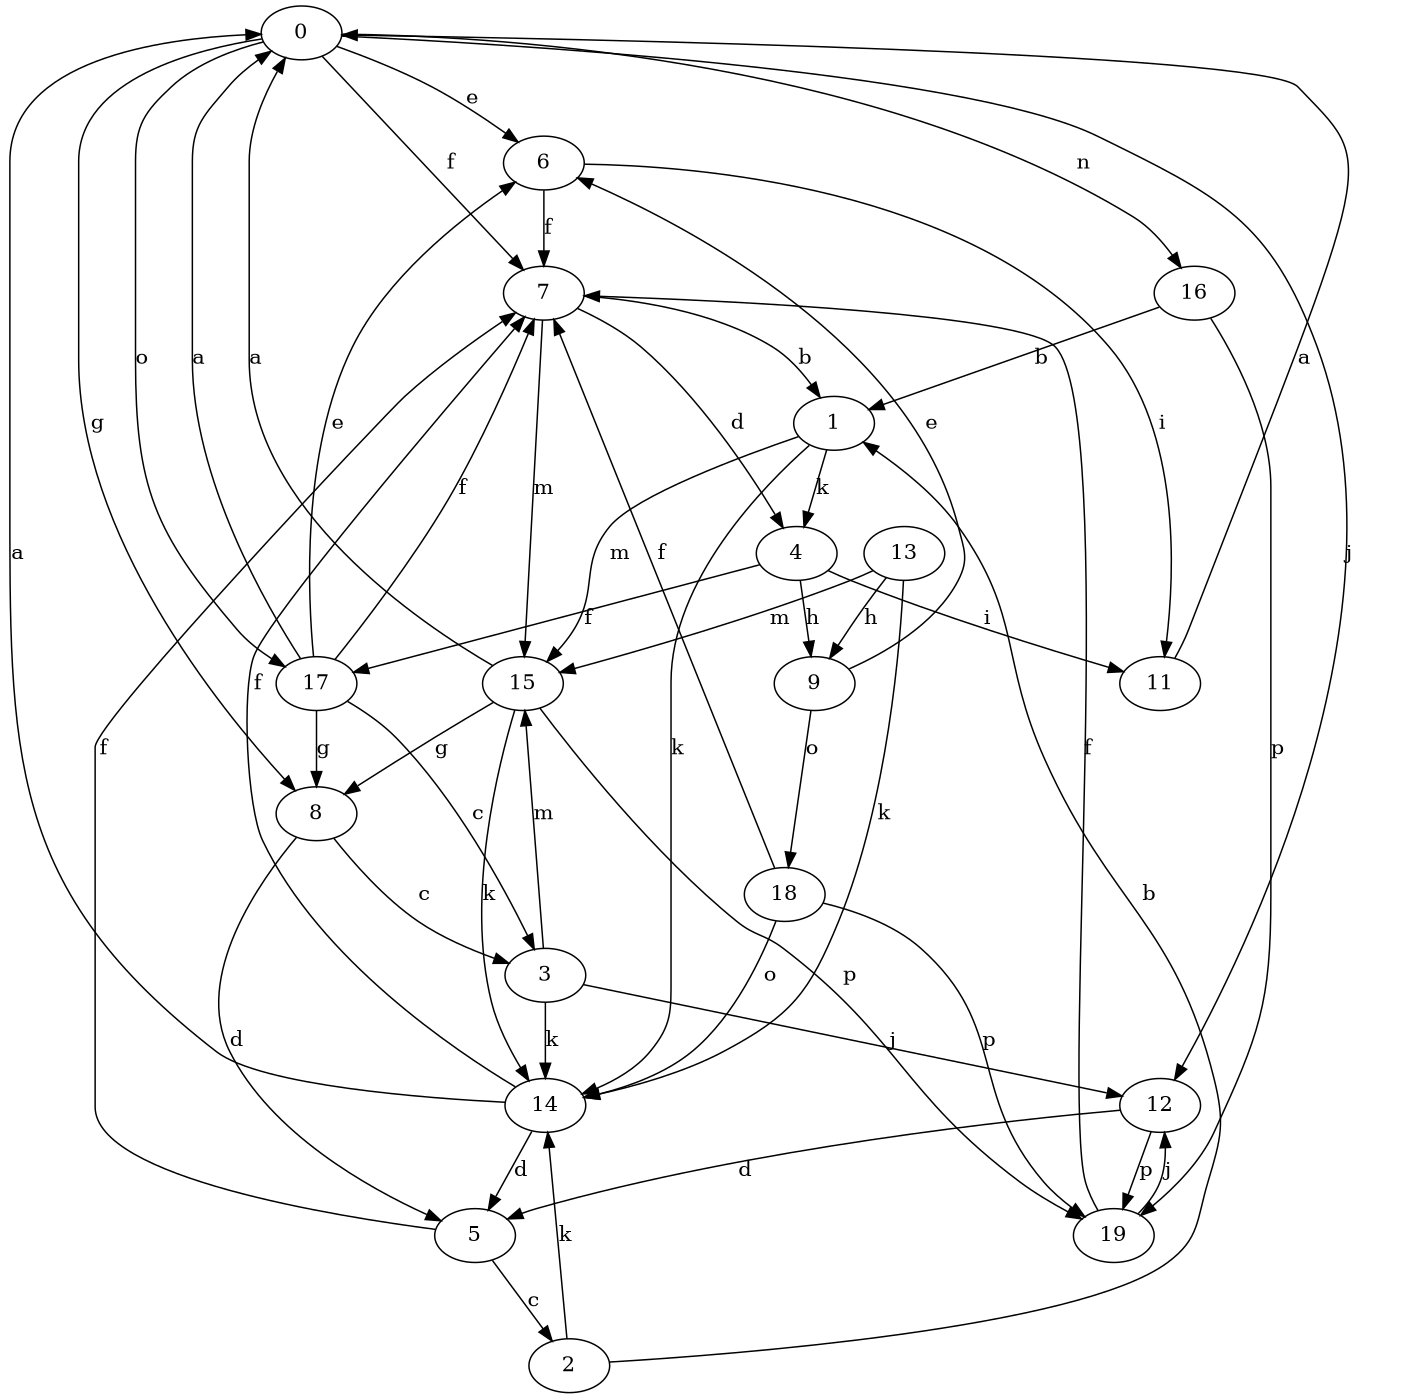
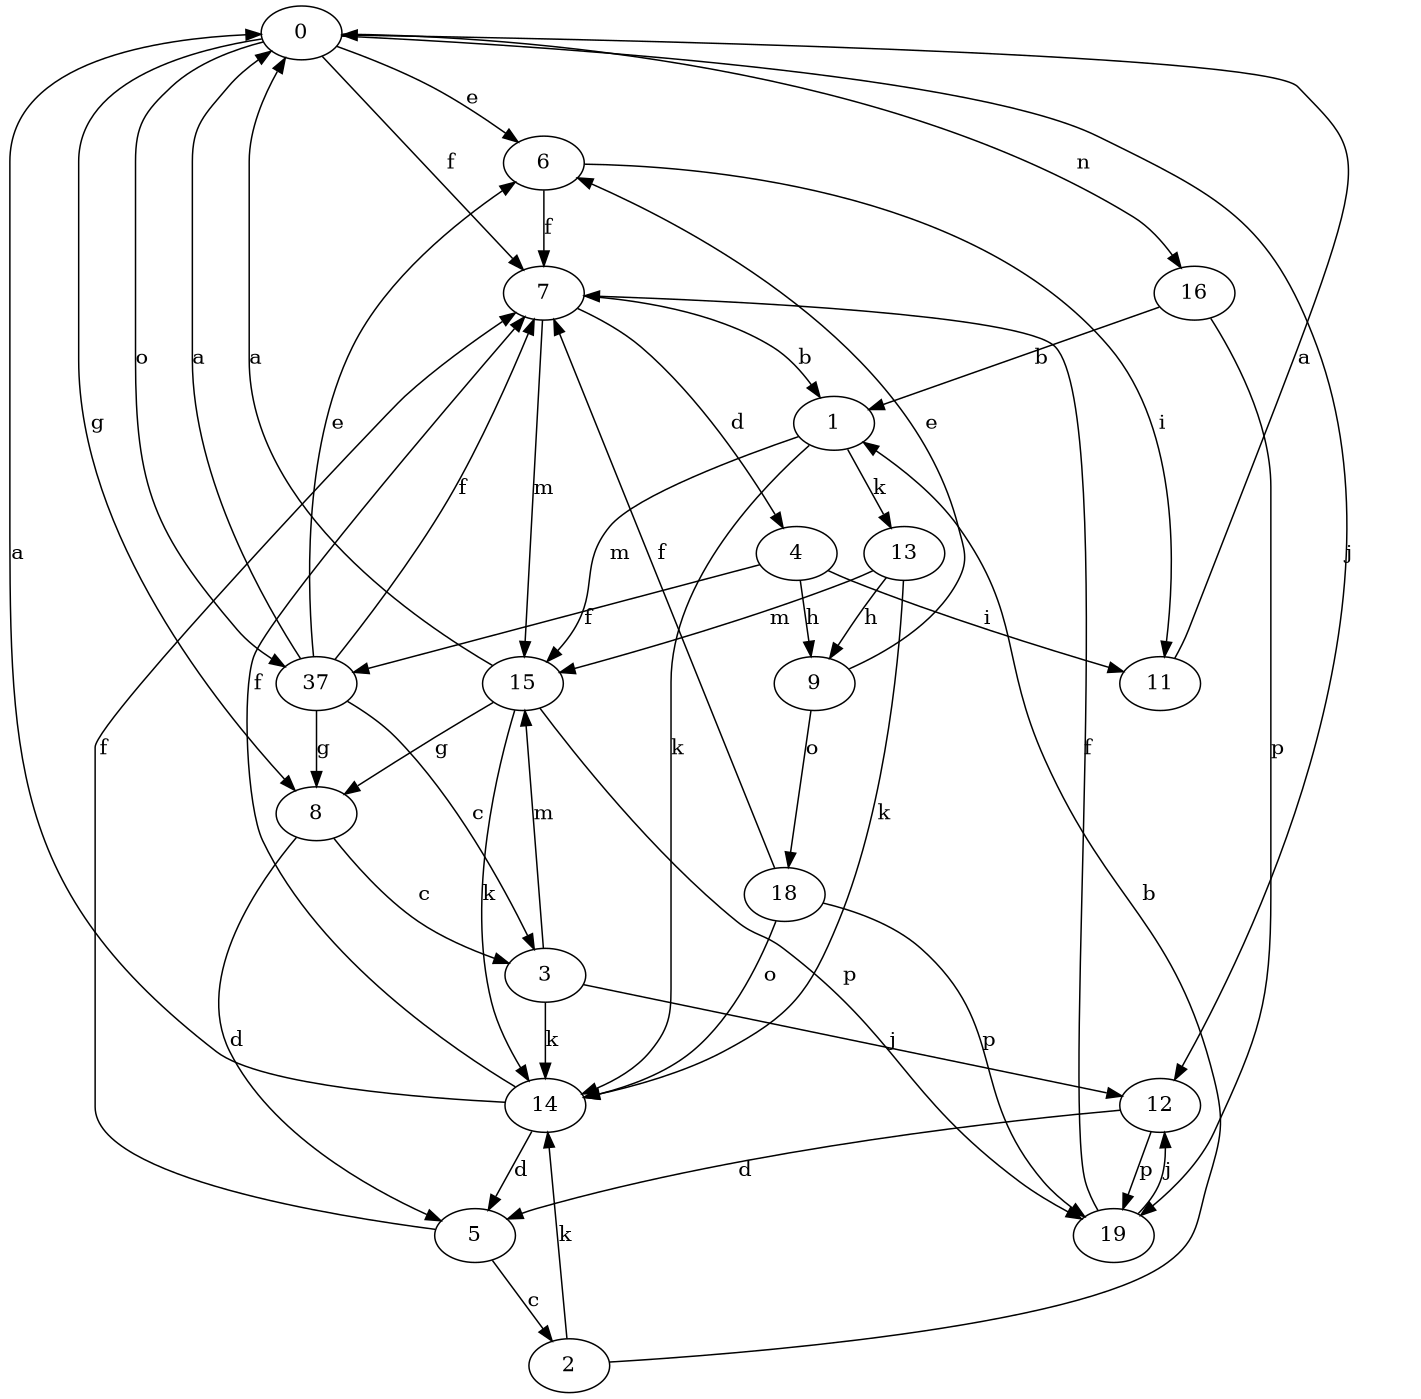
edge "1" -> "4": now "1" -> "13"
node "17": label "17" -> "37"
